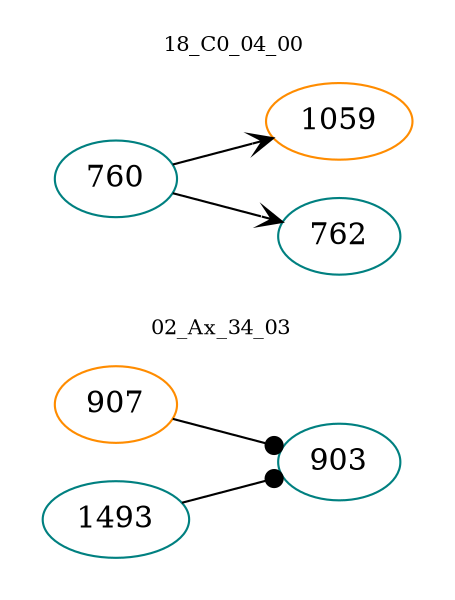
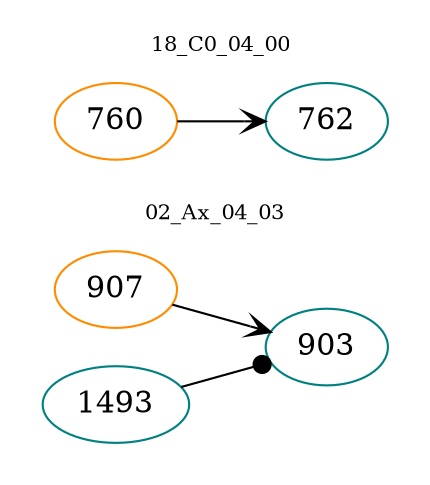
node "1059": removed
node "760": color teal -> darkorange
cluster "02_Ax_34_03": label "02_Ax_34_03" -> "02_Ax_04_03"
edge "907" -> "903": arrowhead dot -> vee
